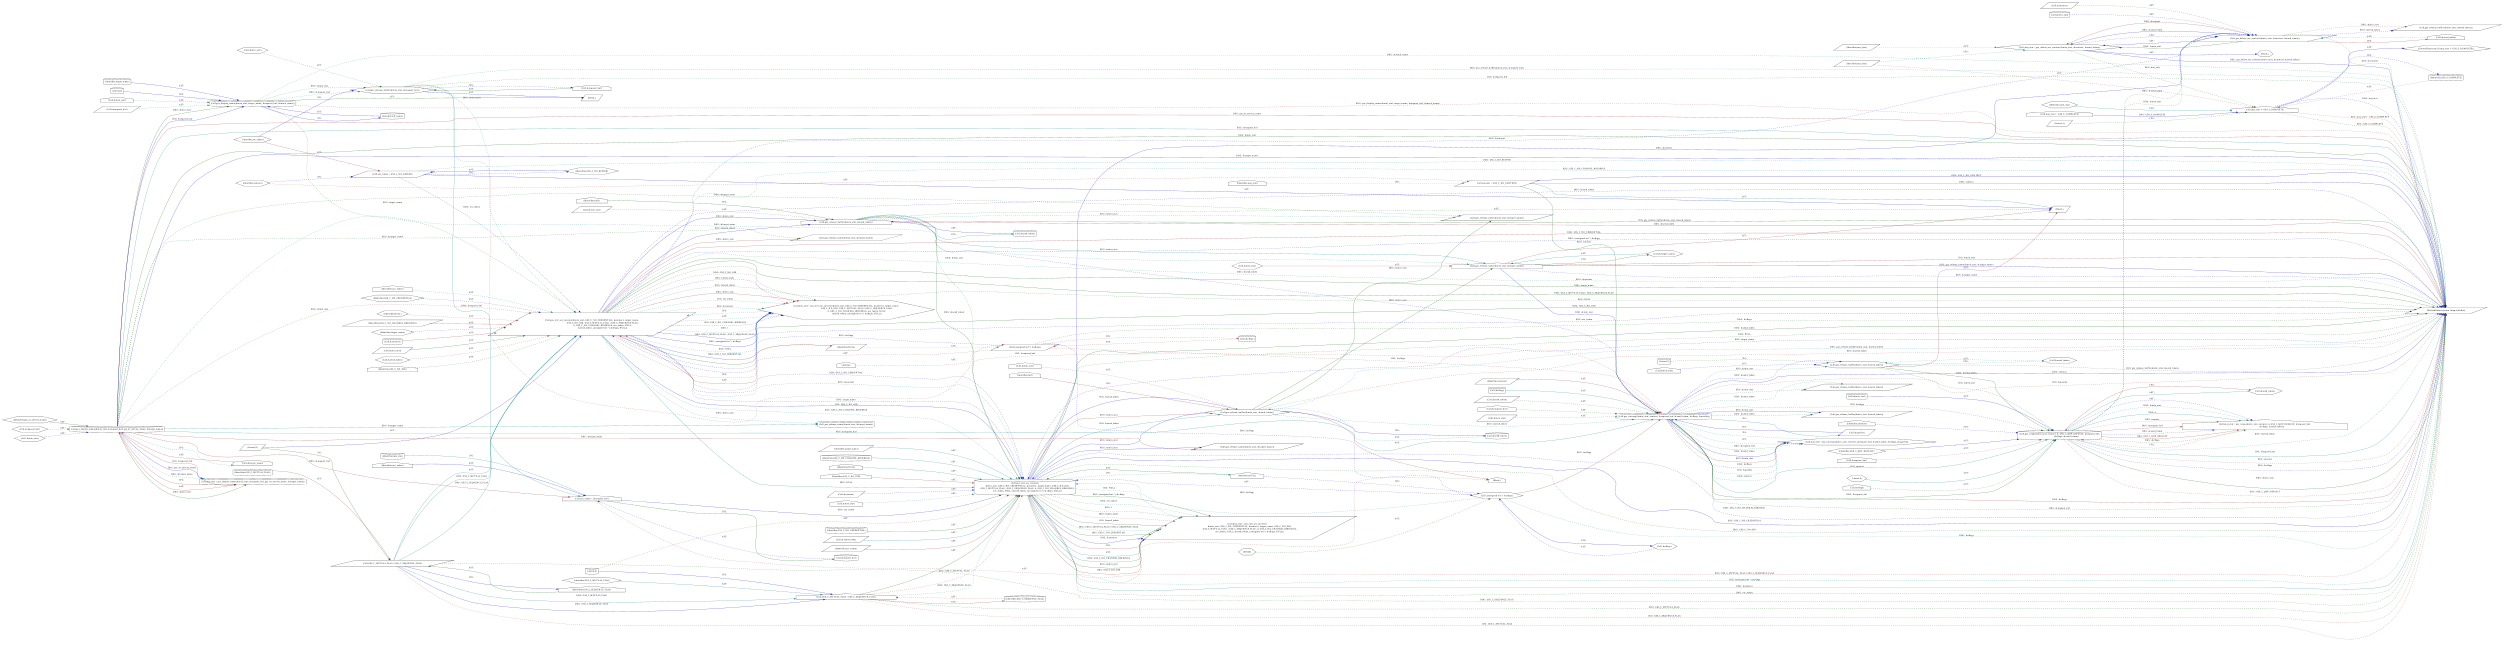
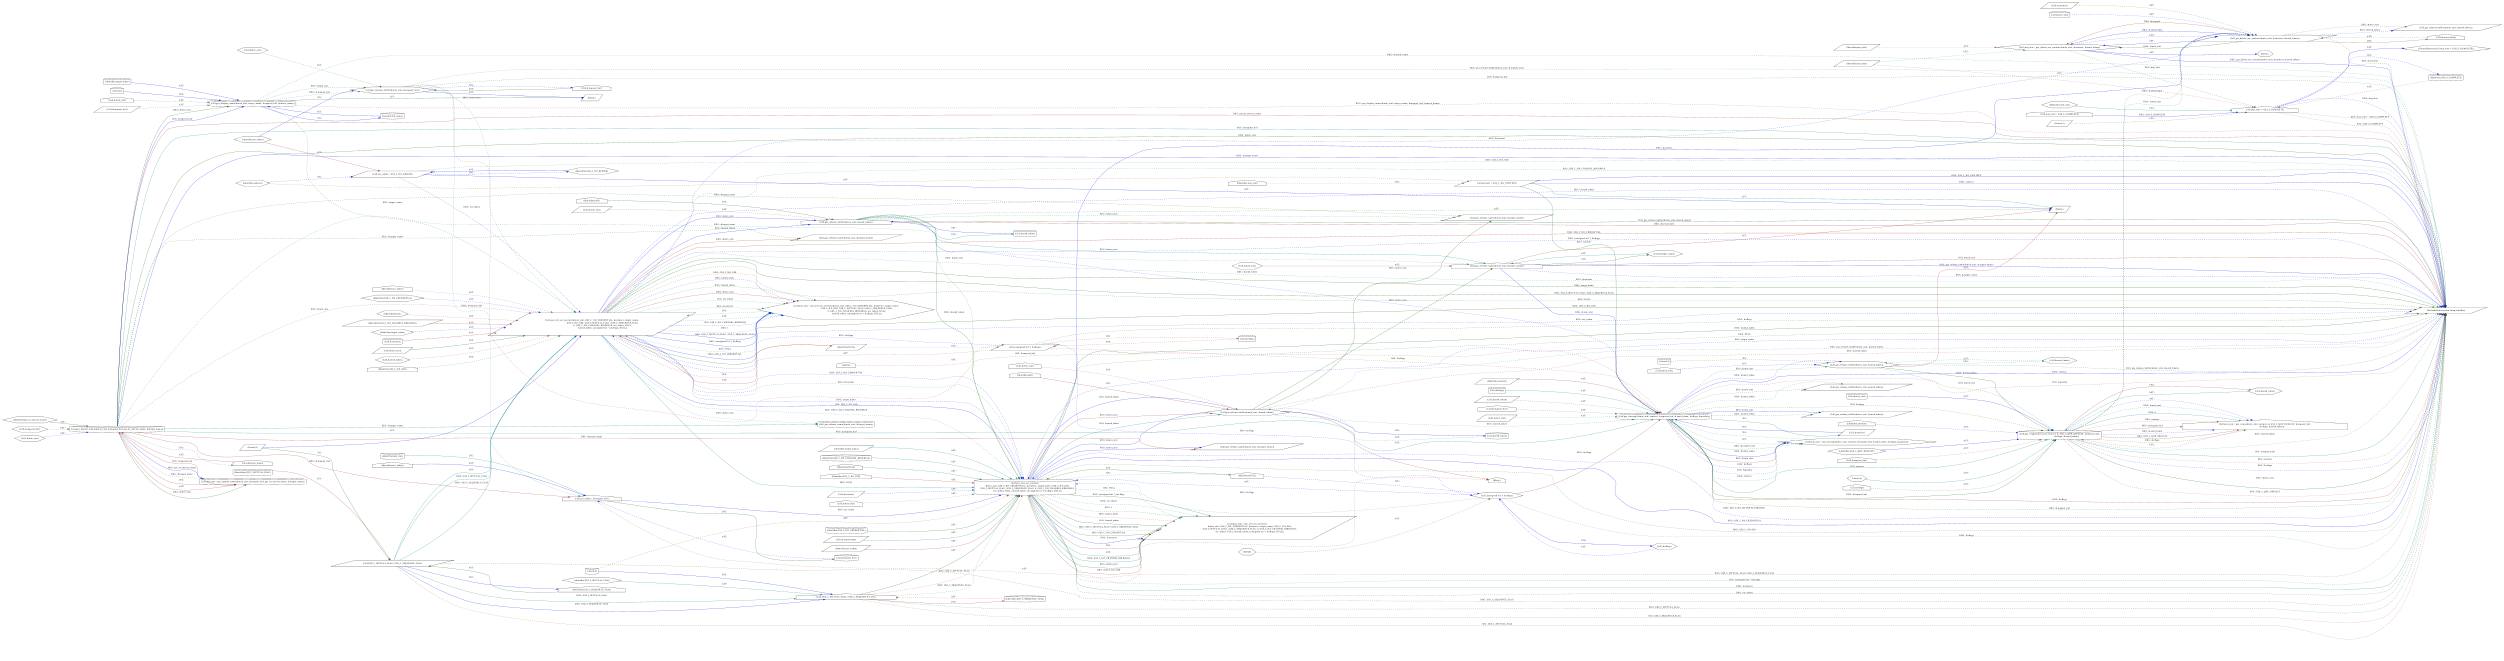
edge "(Call,sec_token = GSS_C_NO_BUFFER)" -> "(MethodReturn,enum ImapAuthRes)": label "DDG: GSS_C_NO_BUFFER" -> "DDG: GSS_C_NO_OID"
edge "(Call,gss_release_buffer(&min_stat, &request_buf))" -> "(Call,sec_token = &request_buf)": style solid -> dashed
